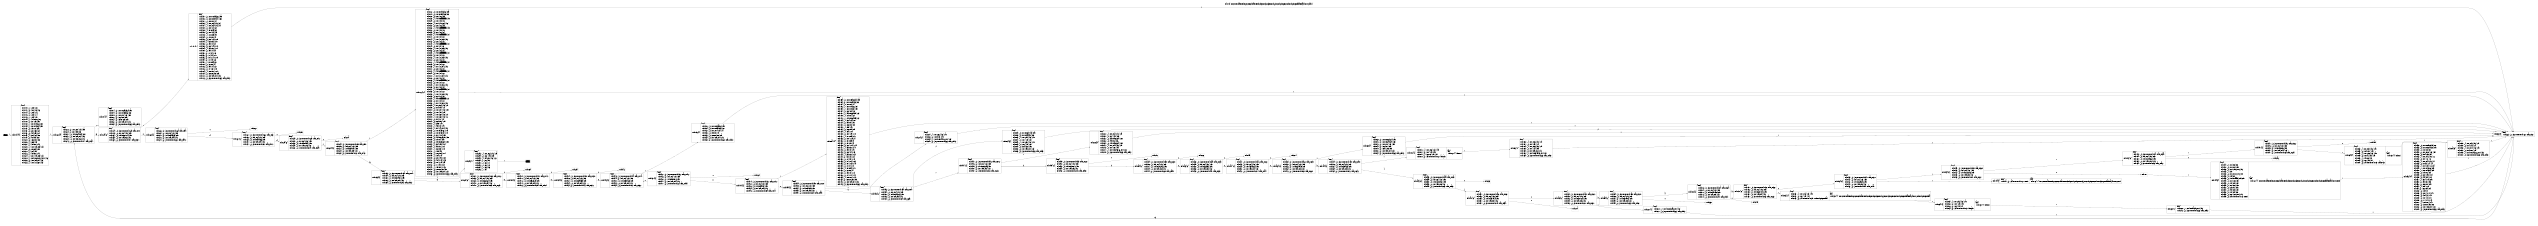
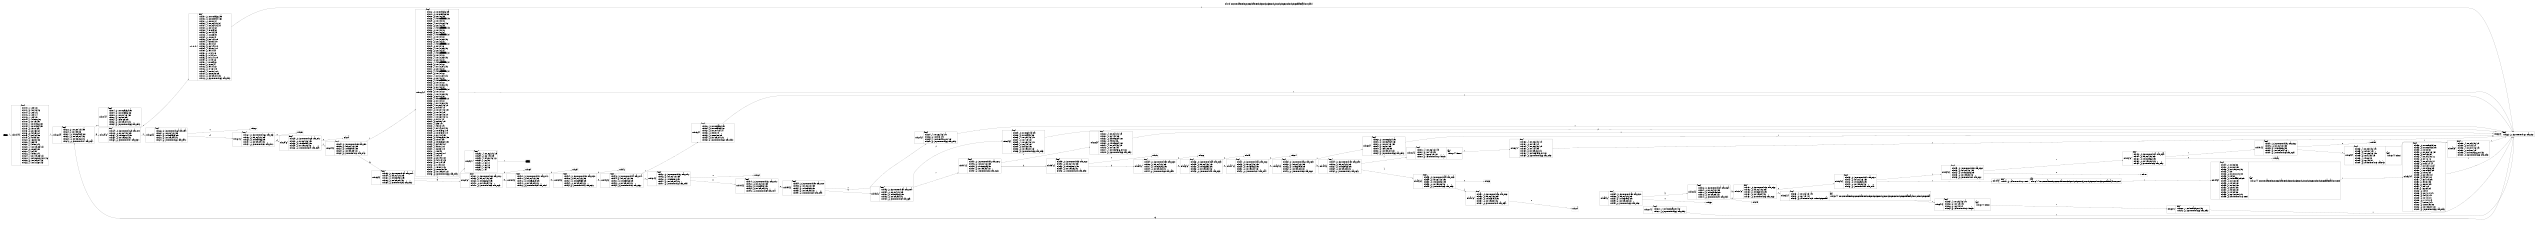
node "0x401eea [144]": removed
edge "0x401e07" -> "0x401f7f [52]": now "0x401f7a [5]" -> "0x401f7f [52]"
edge "0x401961 [28]" -> "0x401945 [28]": reversed
node "0x401acd [28]": removed
